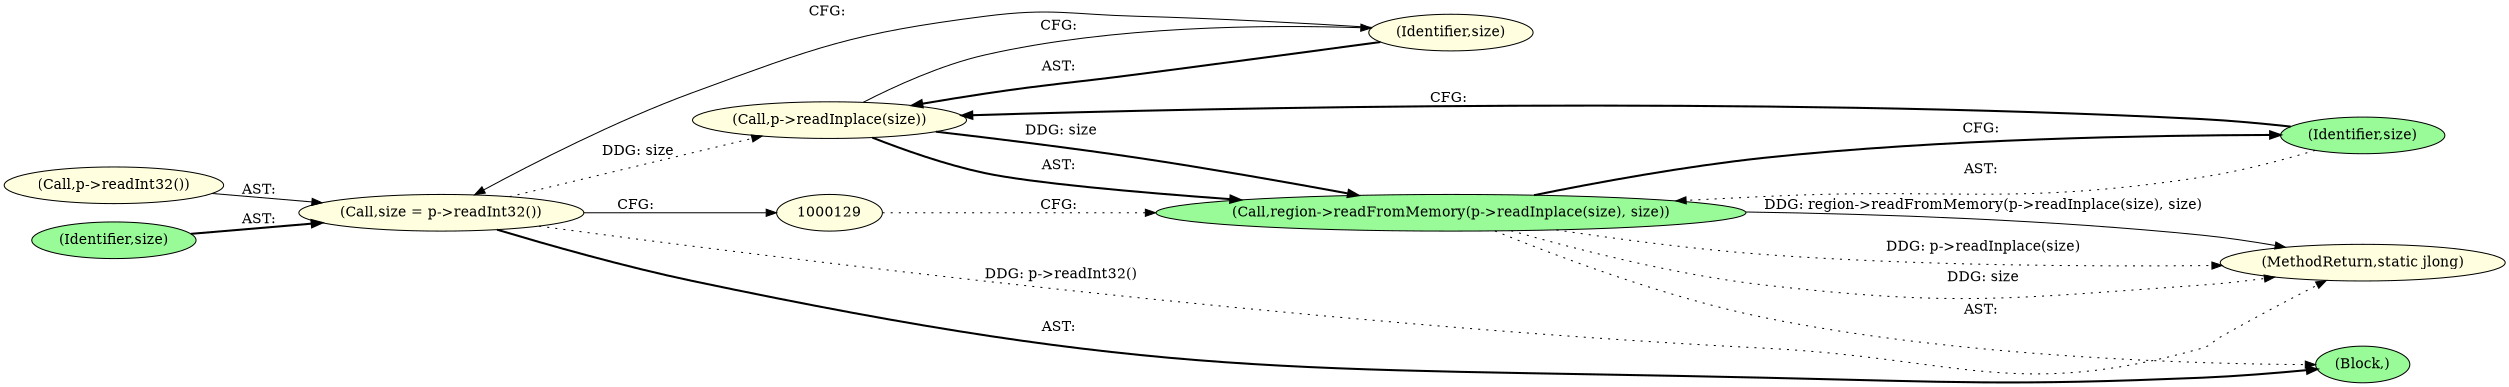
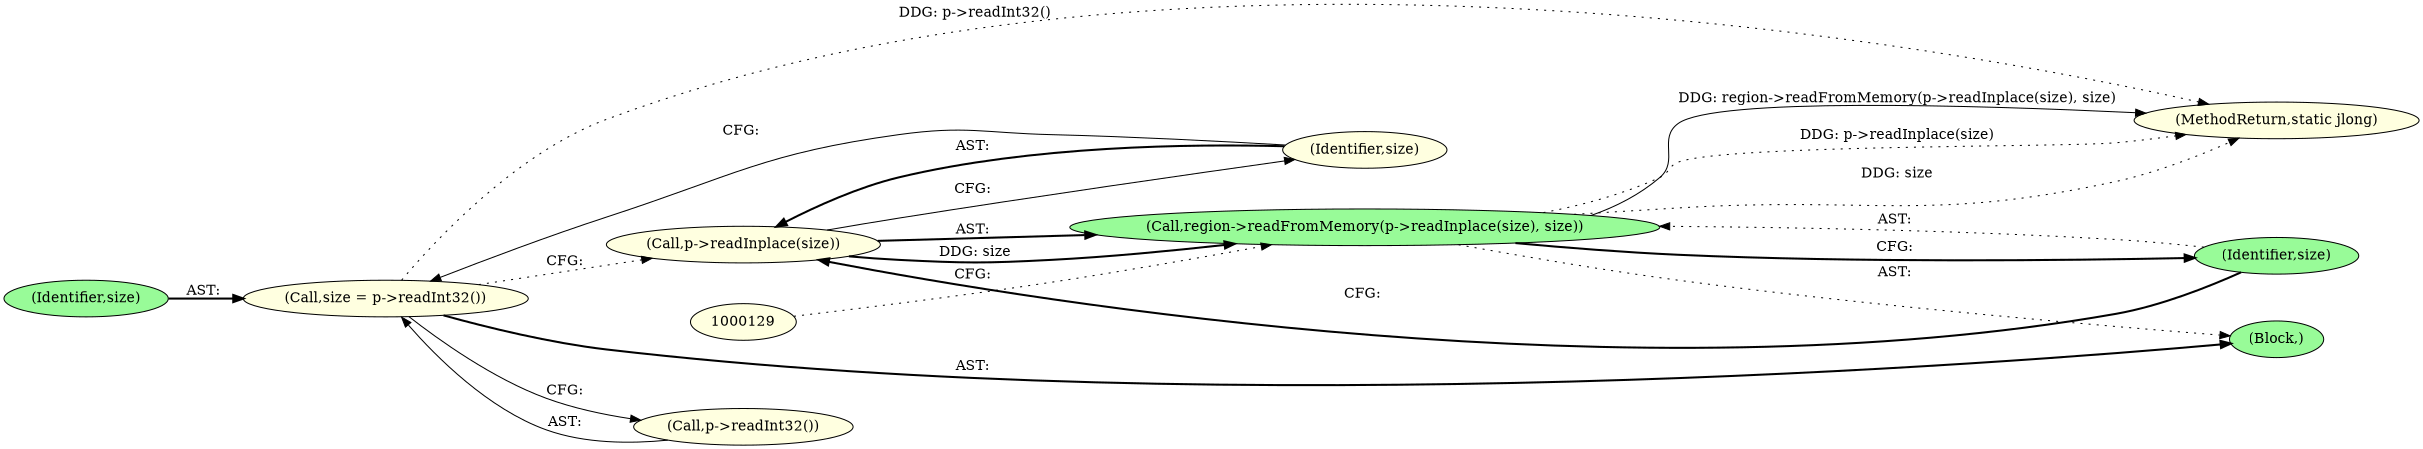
edge "(Call,size = p->readInt32())" -> "(Call,p->readInplace(size))": label "DDG: size" -> "CFG: "
edge "(Call,size = p->readInt32())" -> "1000129": now "(Call,size = p->readInt32())" -> "(Call,p->readInt32())"
